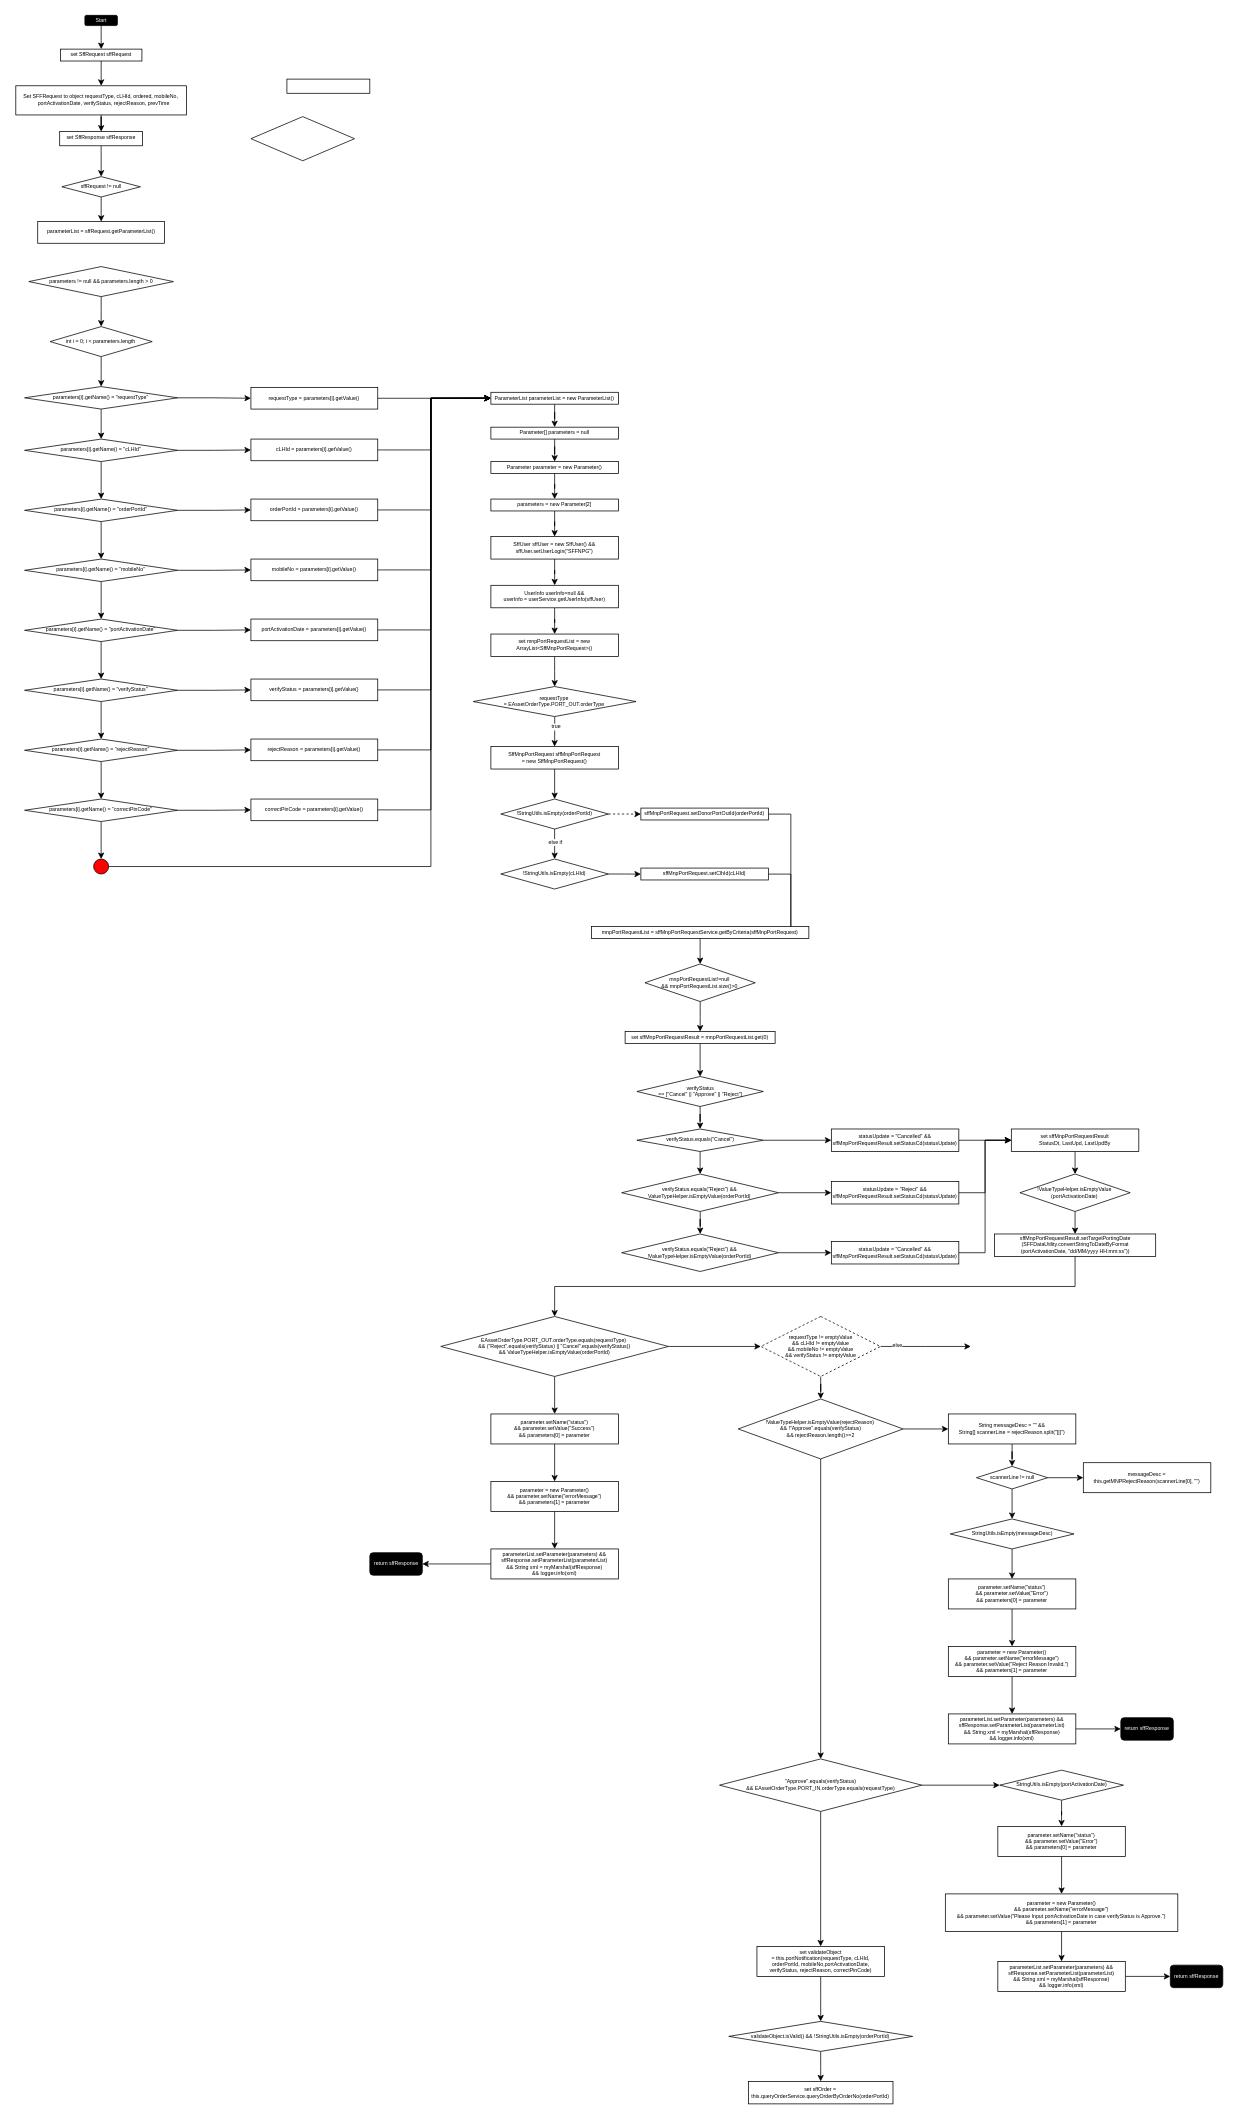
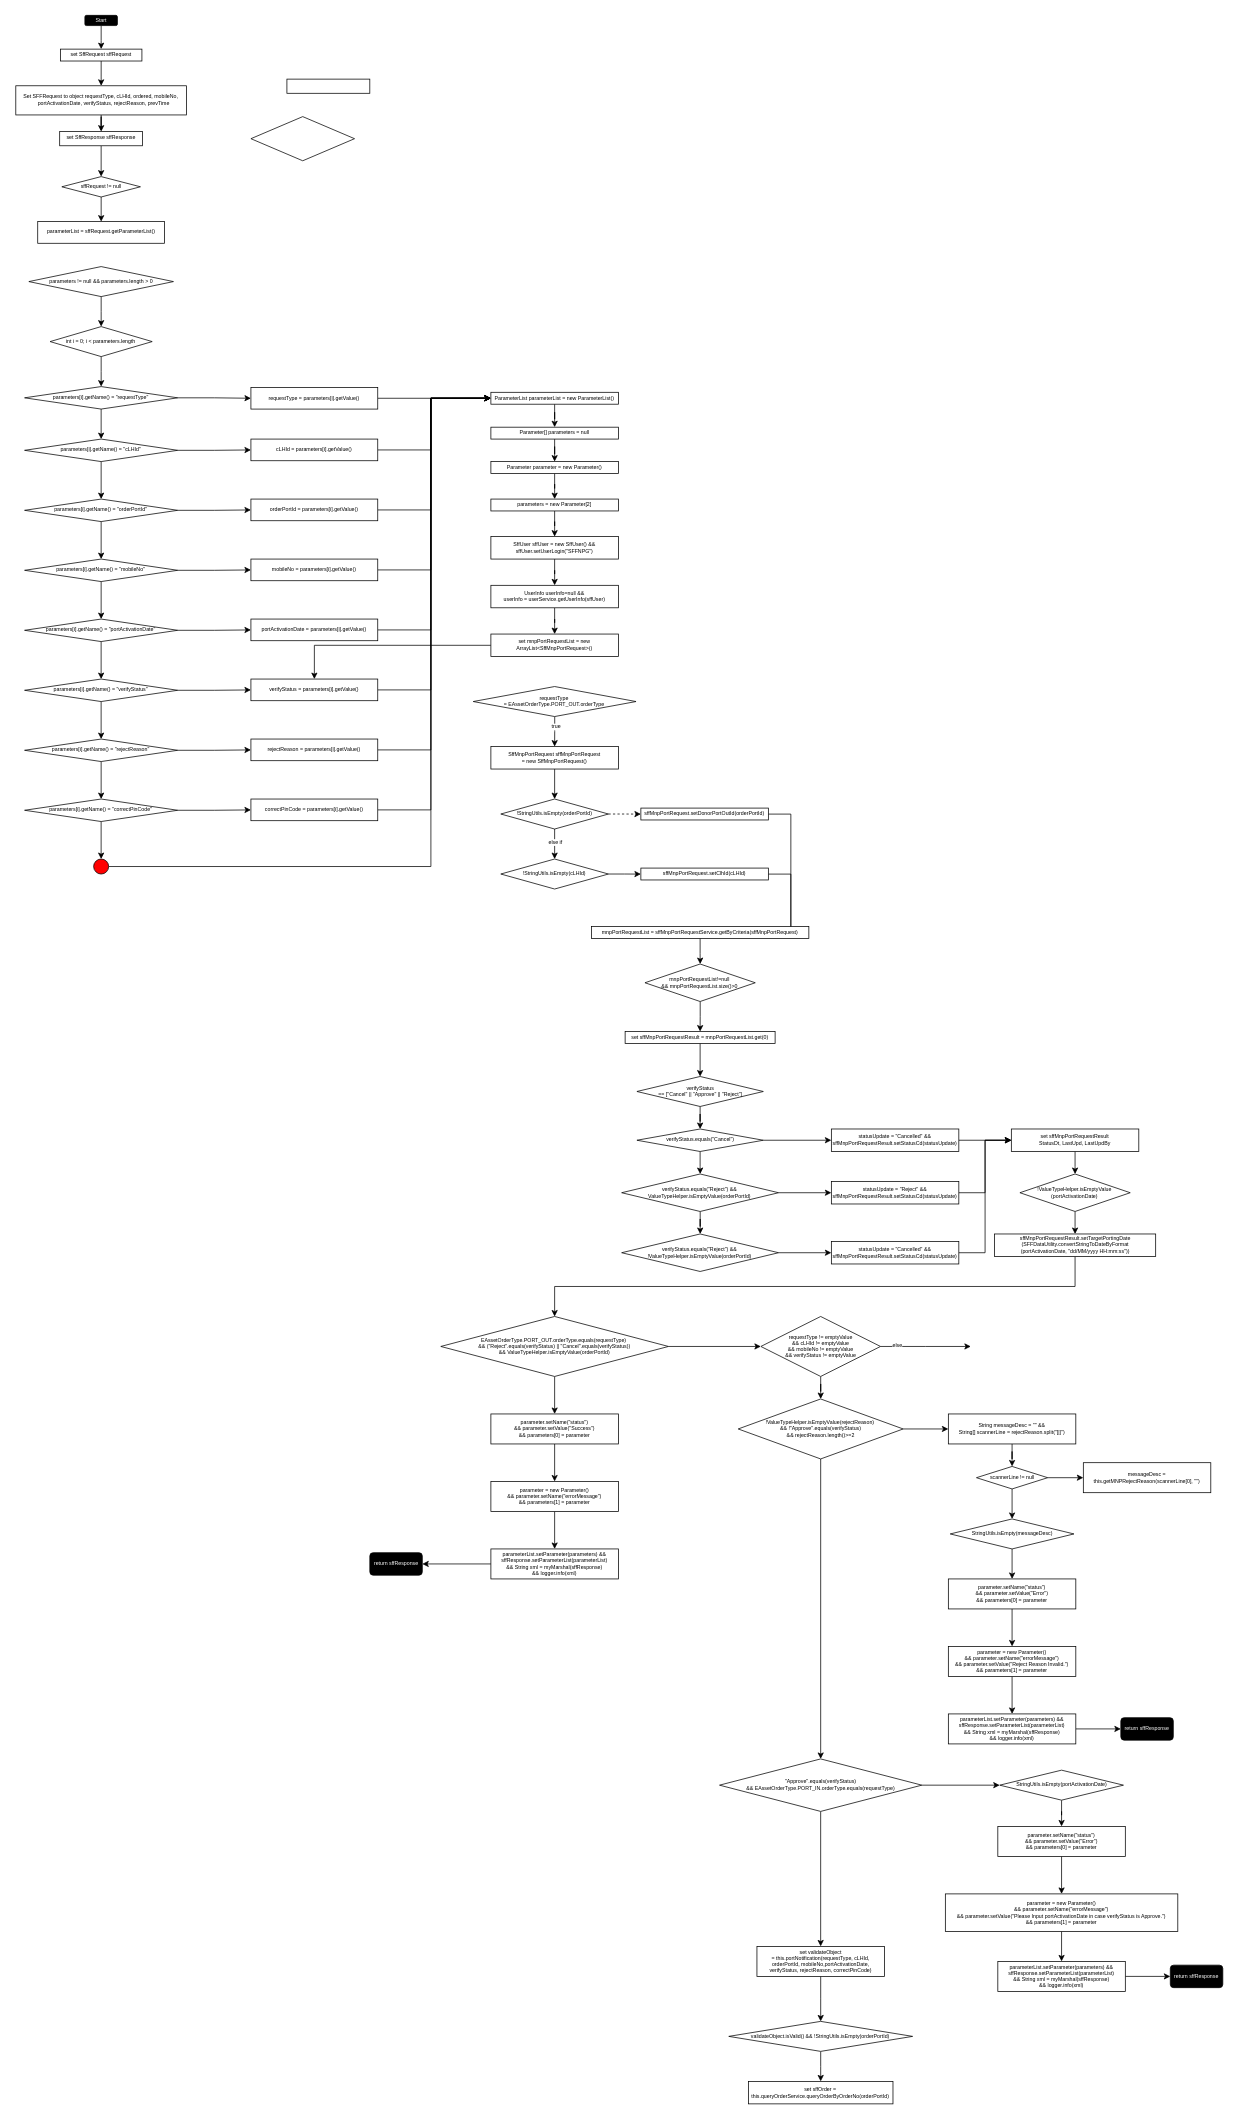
edge "set mnpPortRequestList = new ArrayList<SffMnpPortRequest>()" -> "requestType = EAssetOrderType.PORT_OUT.orderType": now "set mnpPortRequestList = new ArrayList<SffMnpPortRequest>()" -> "verifyStatus = parameters[i].getValue()"
node "requestType != emptyValue && cLHId != emptyValue && mobileNo != emptyValue && verifyStatus != emptyValue": style dashed -> solid
